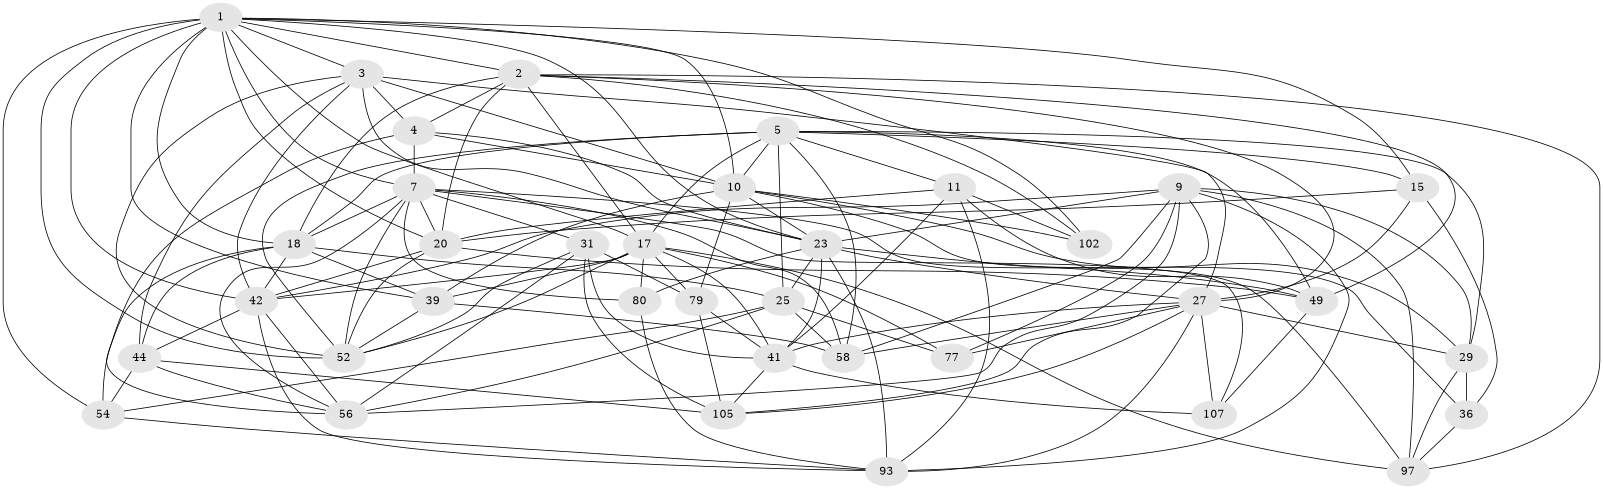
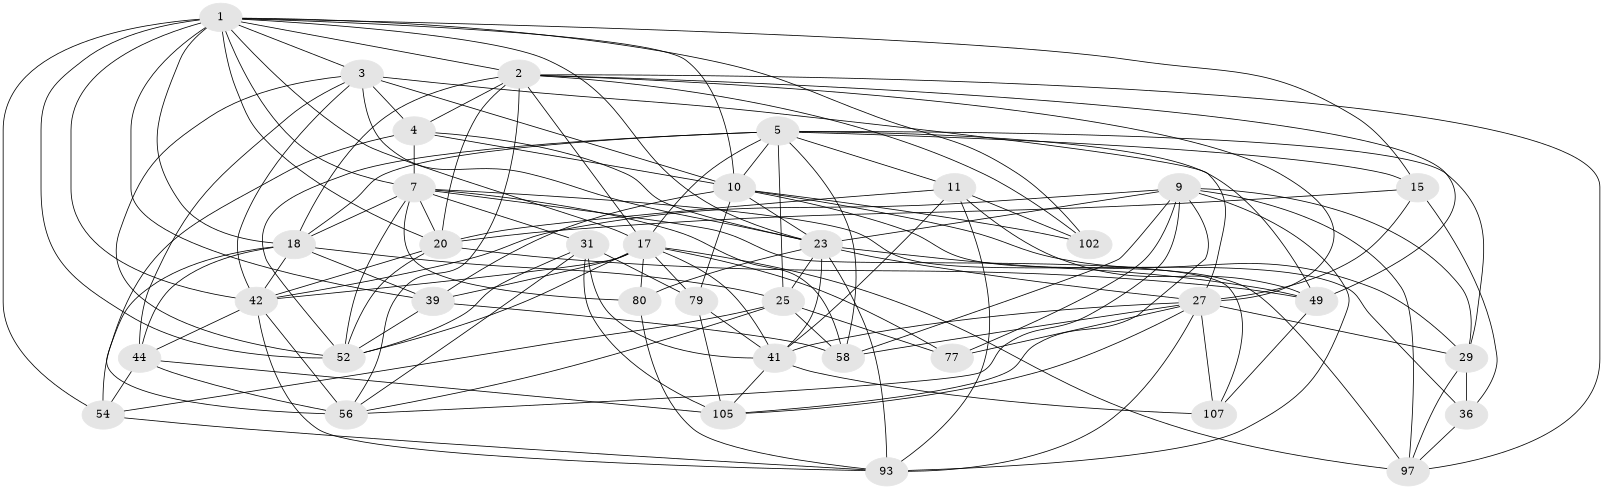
edge "7" -- "56": now "2" -- "56"
